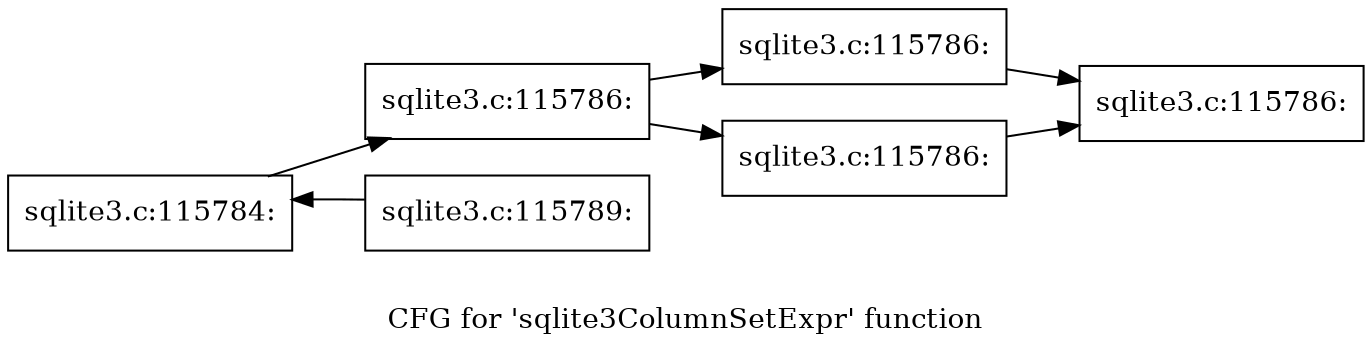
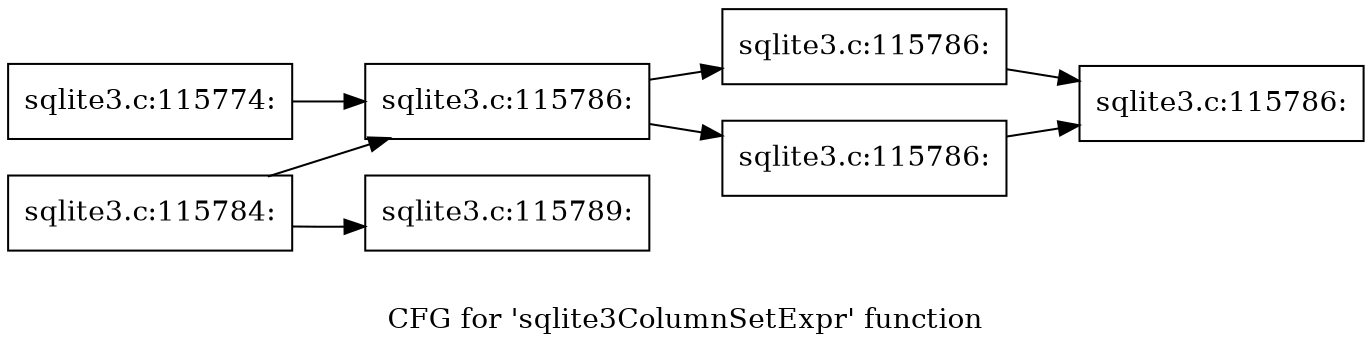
node "sqlite3.c:115774:": added
edge "sqlite3.c:115789:" -> "sqlite3.c:115784:": reversed
